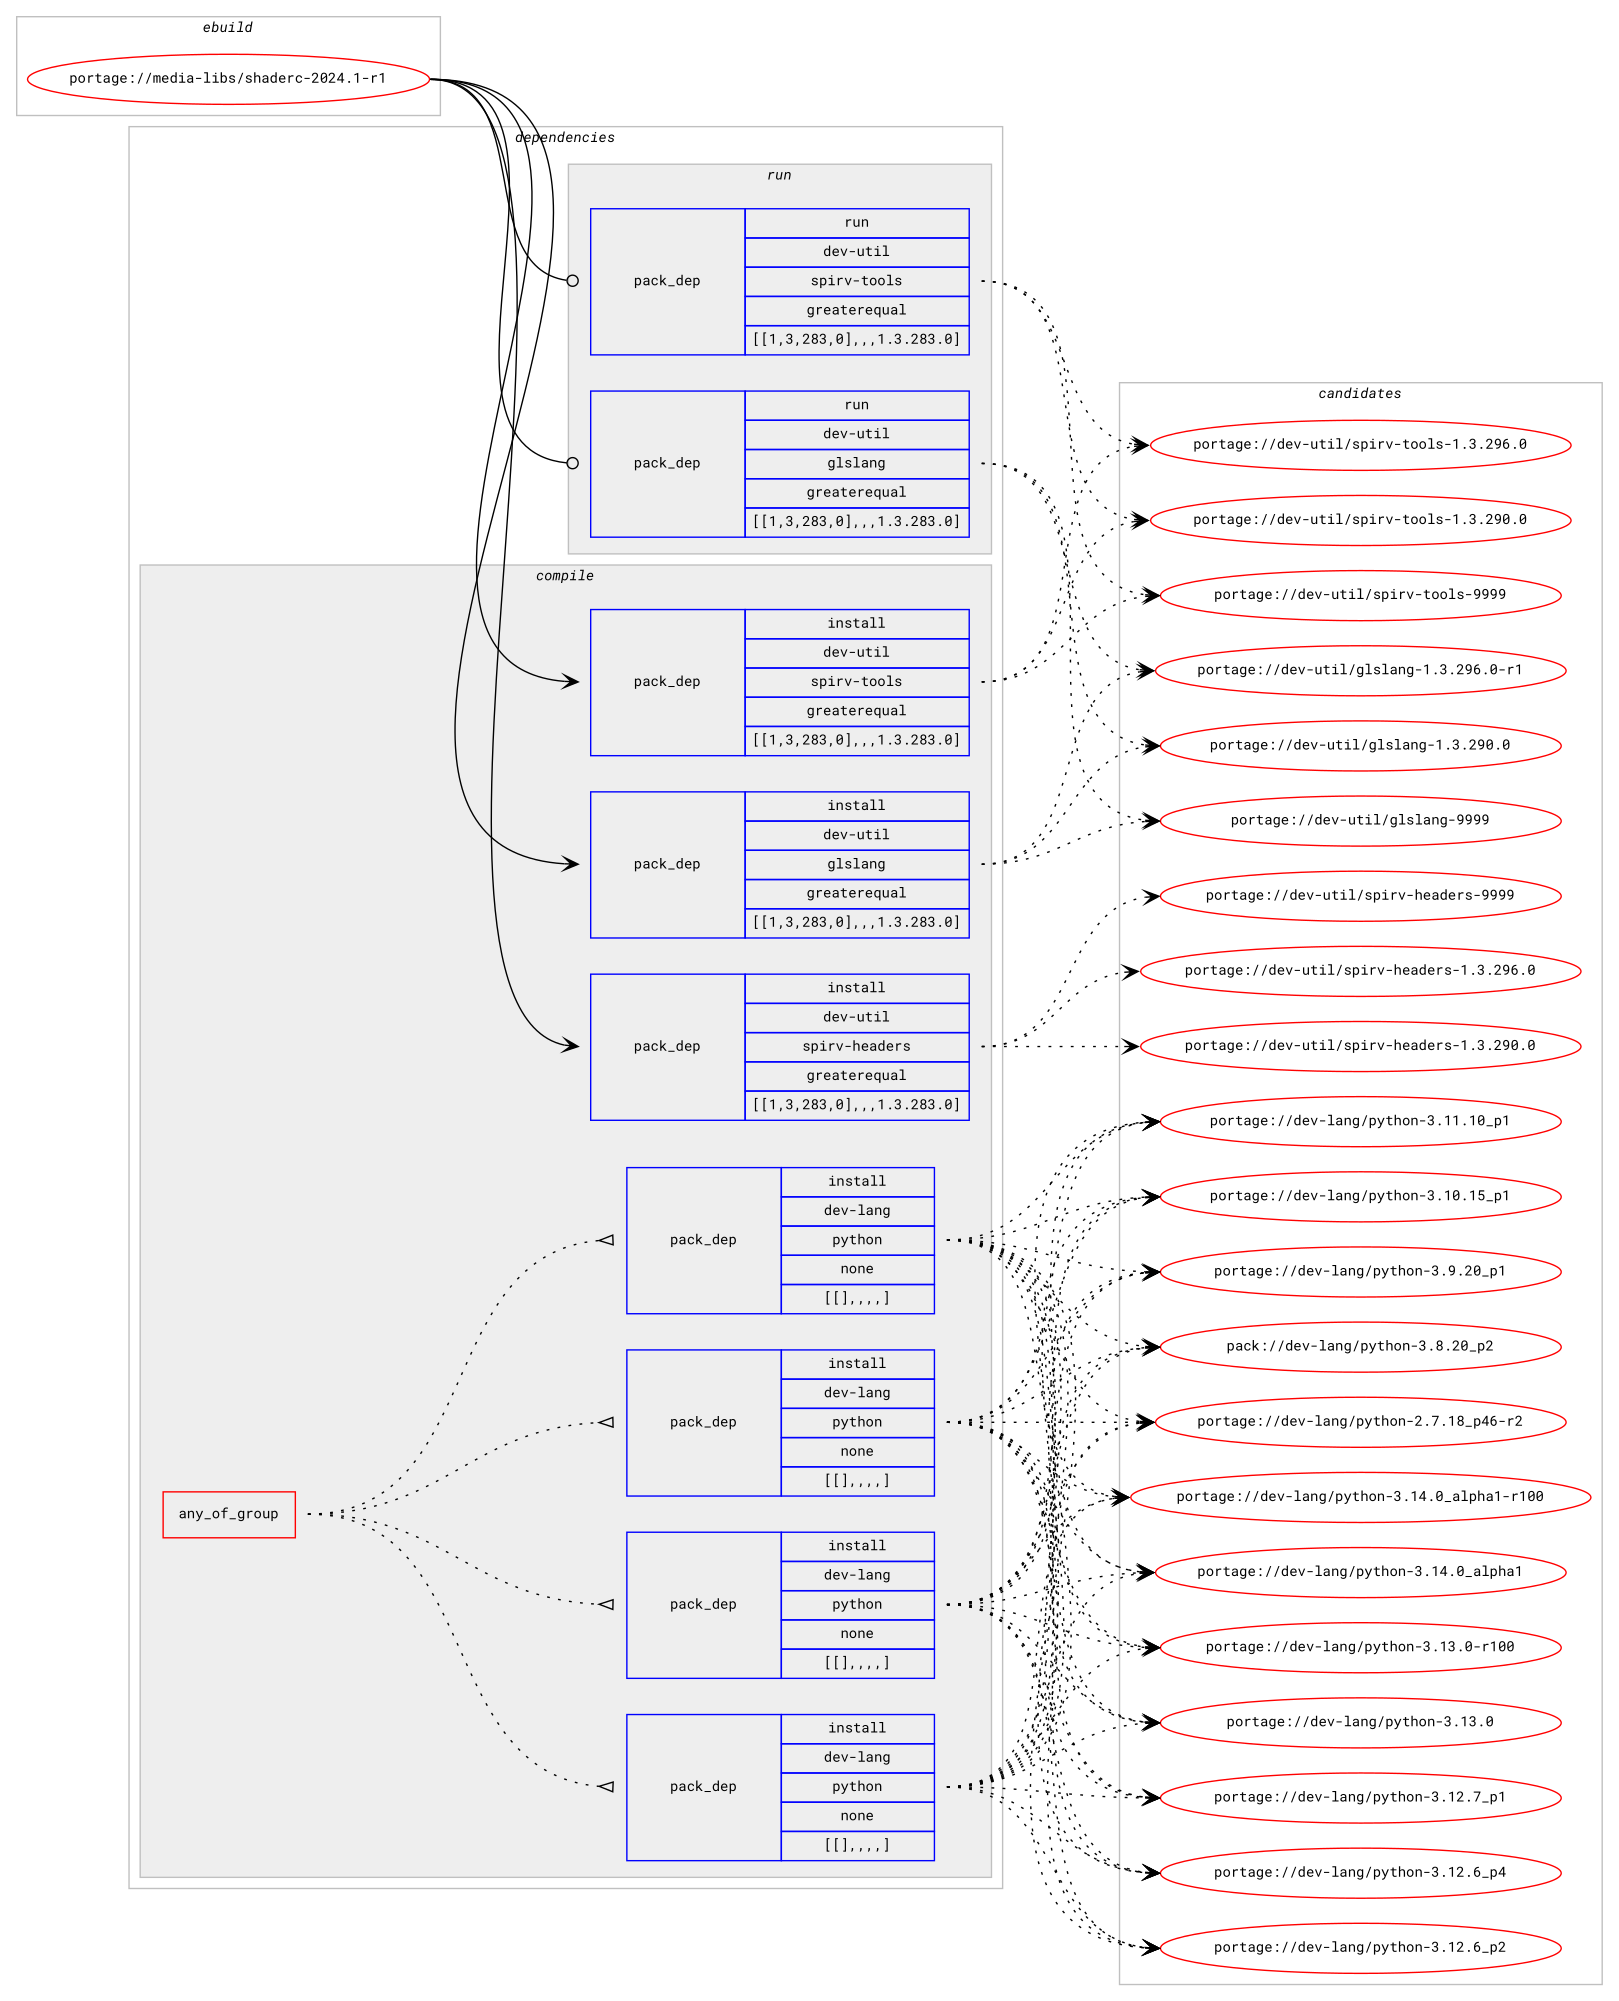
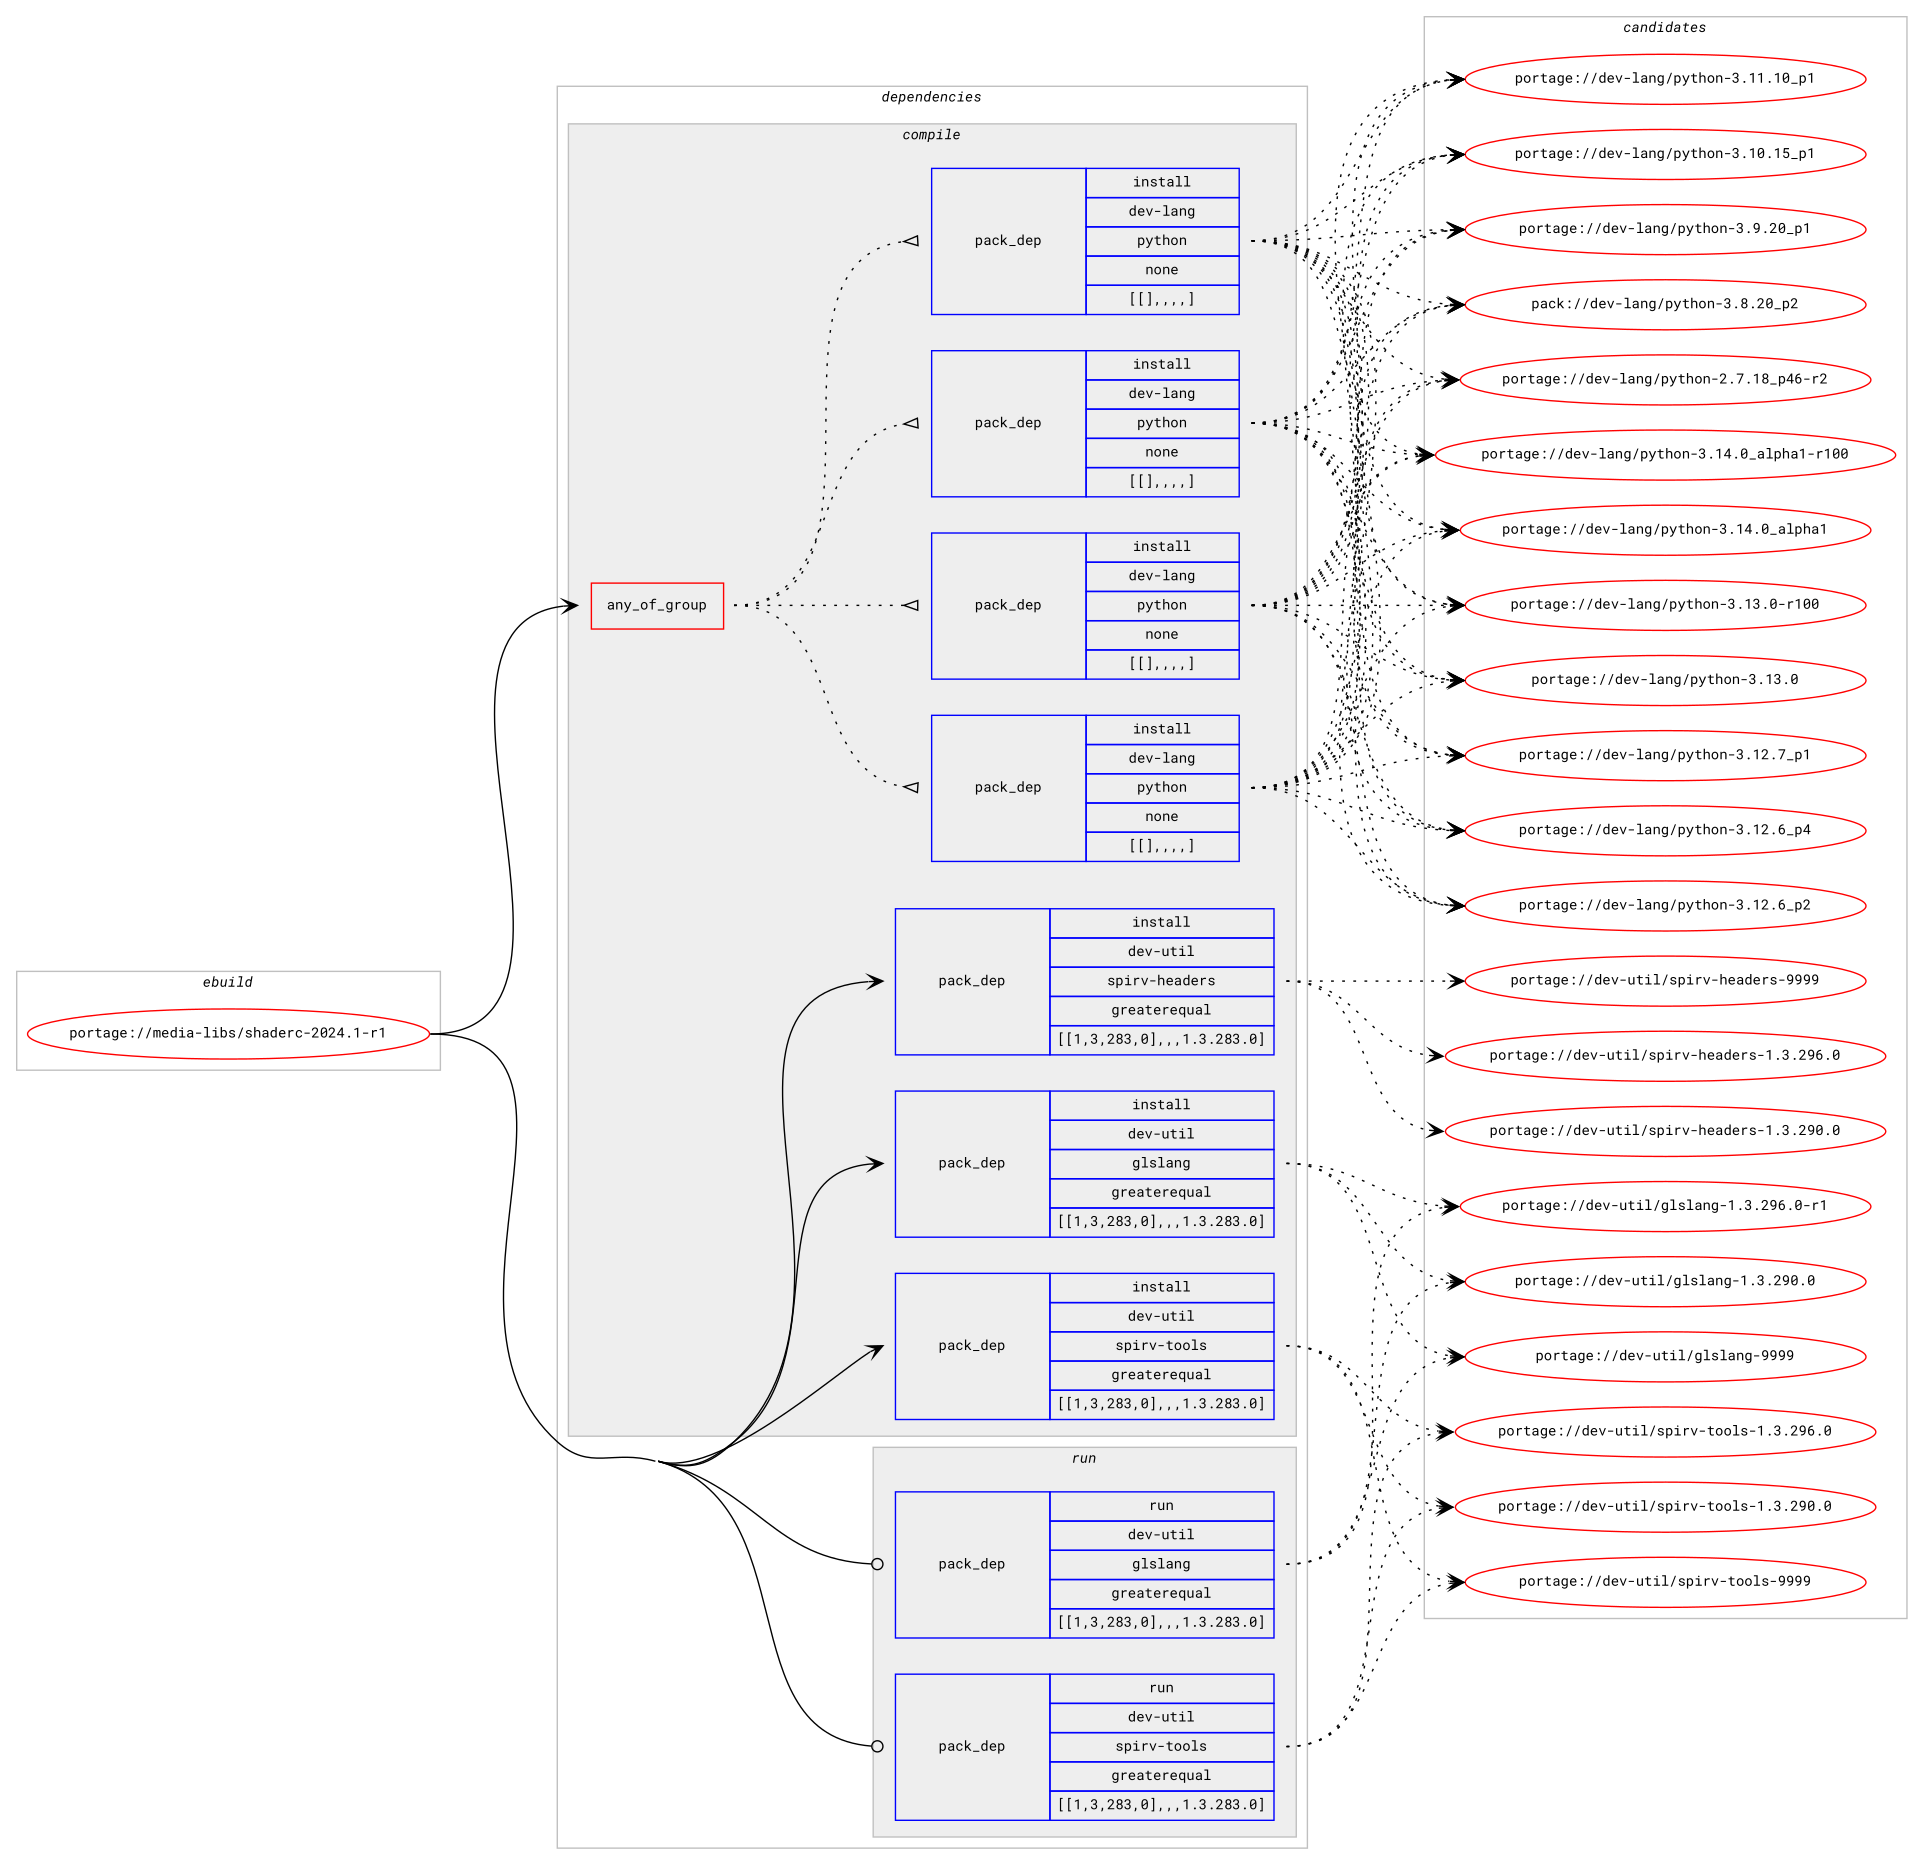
edge "portage://media-libs/shaderc-2024.1-r1" -> "any_of_group": added
